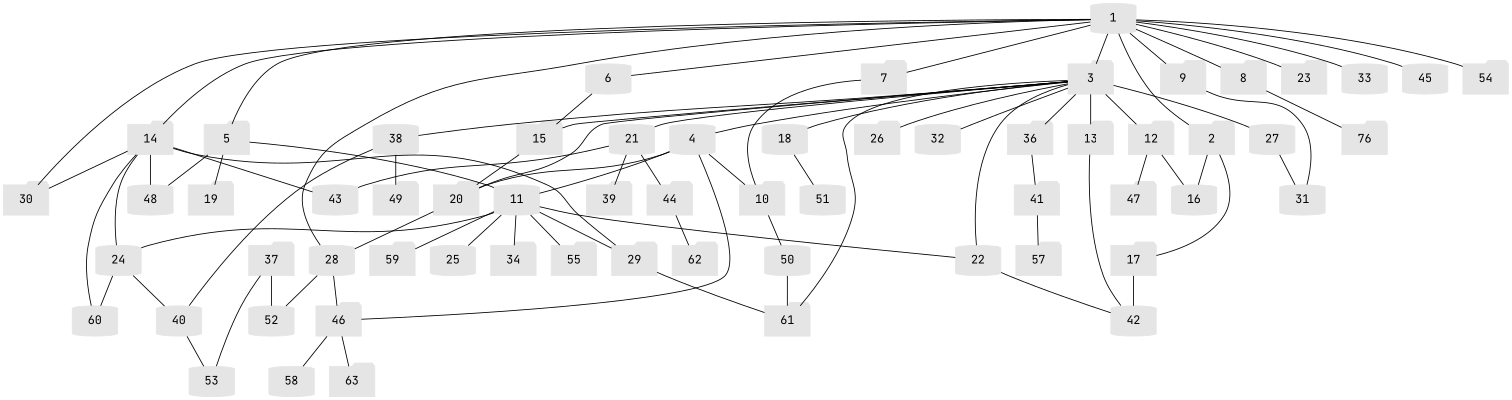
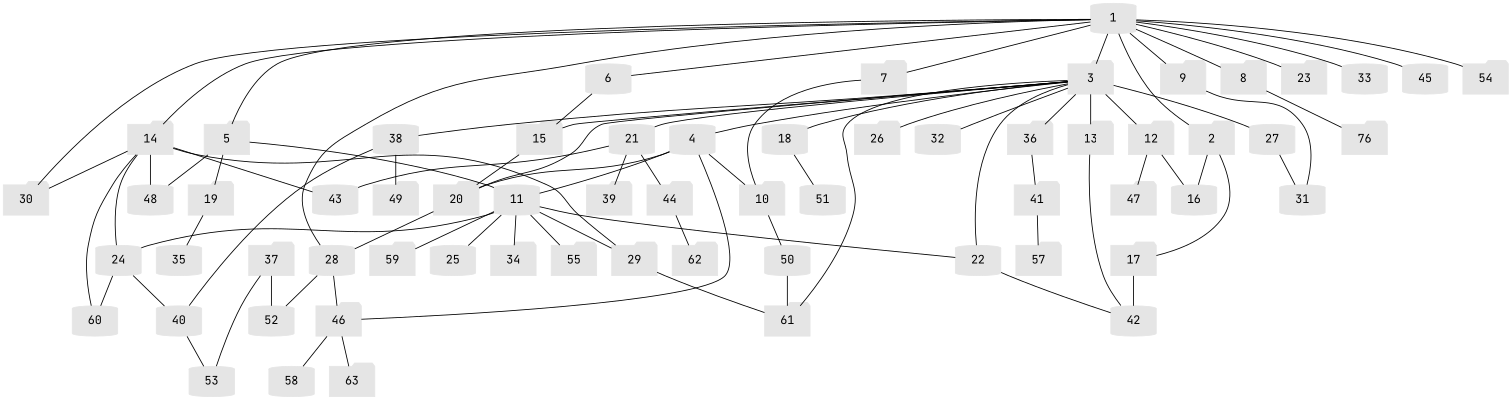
node "35": added
